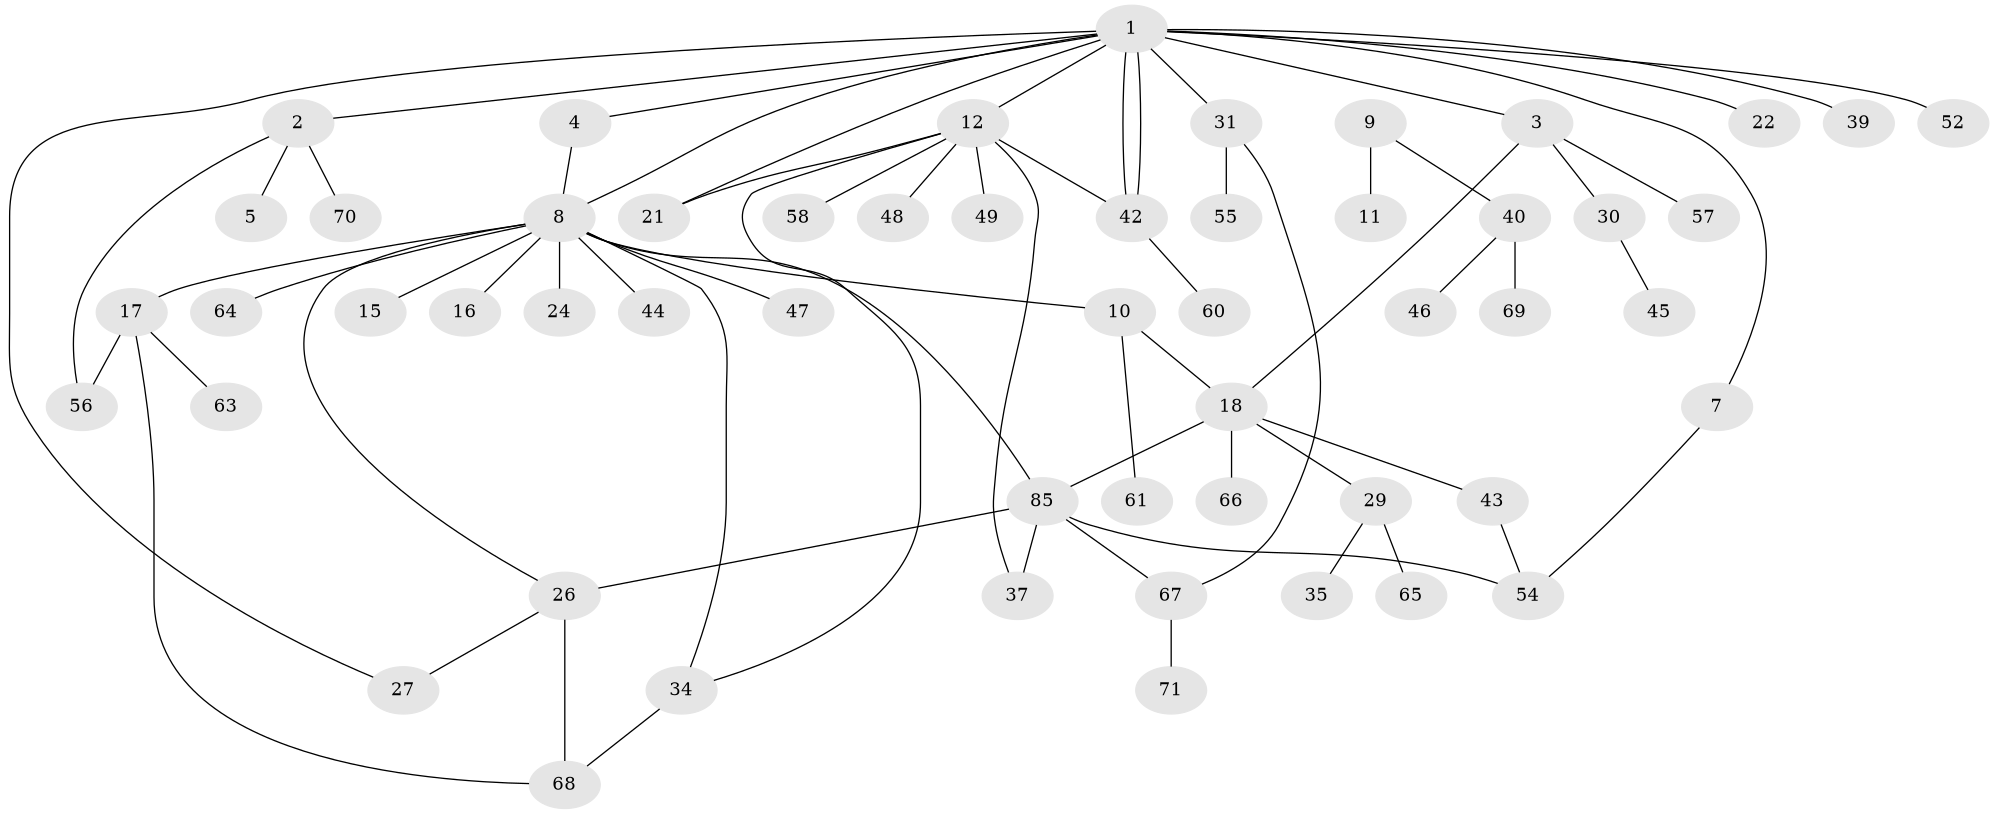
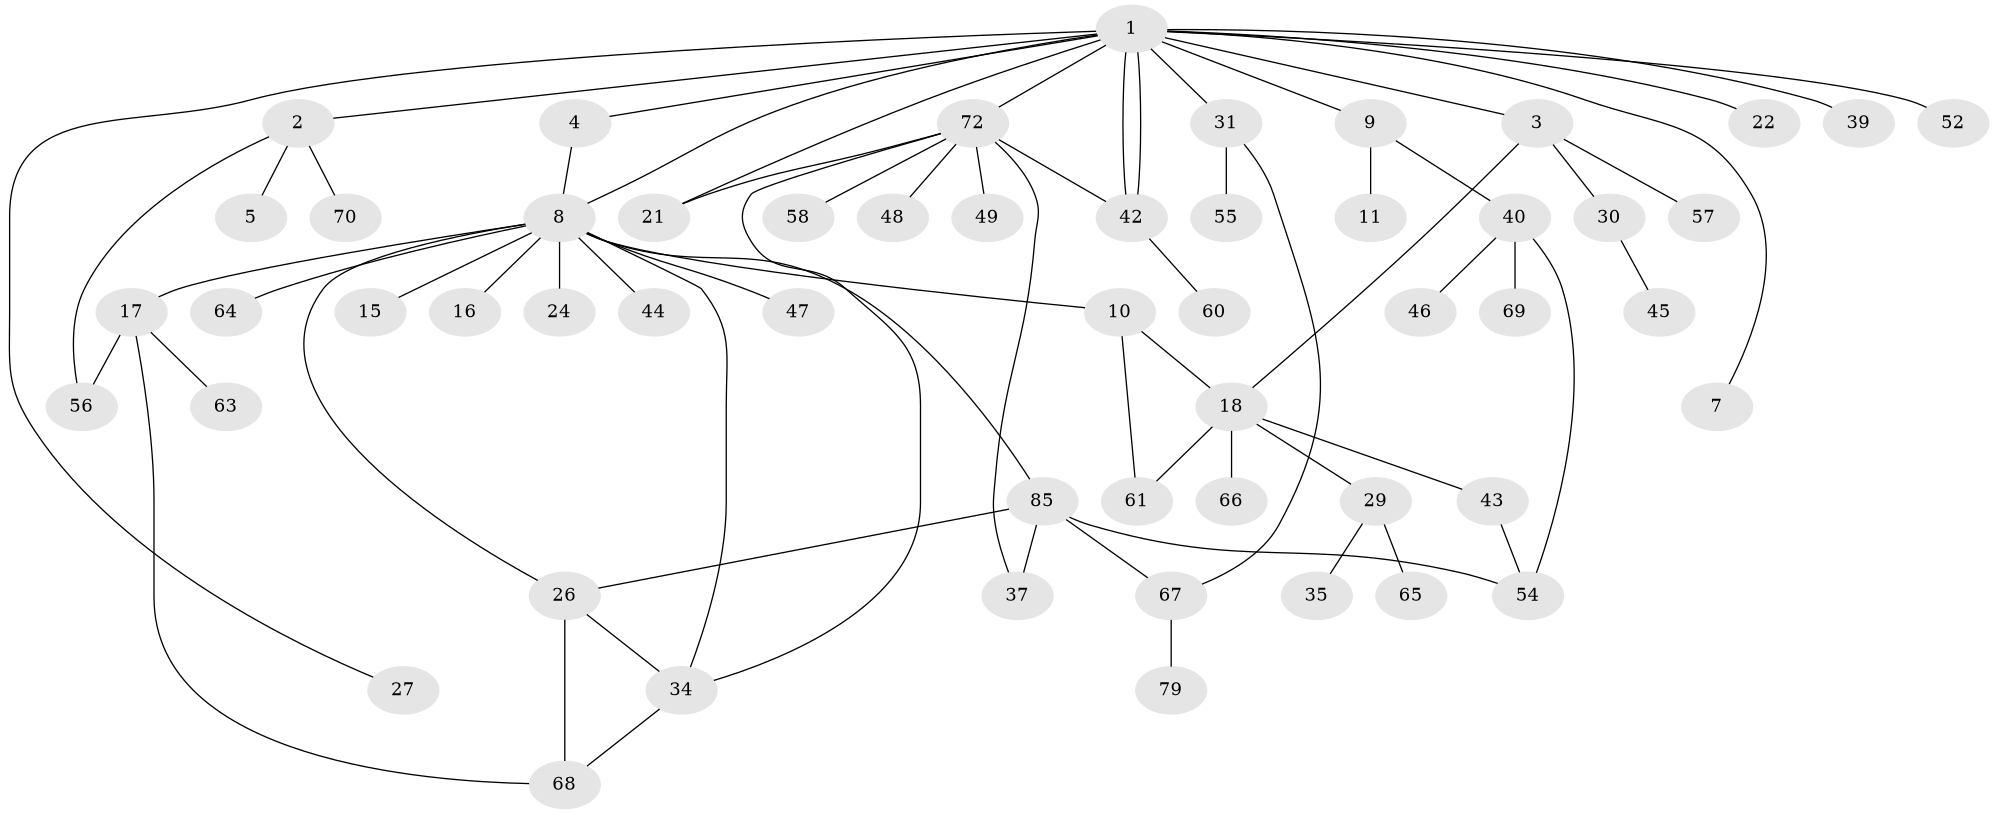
edge "1" -- "9": added
node "12": label "12" -> "72"
edge "18" -- "85": now "18" -- "61"
edge "7" -- "54": now "40" -- "54"
edge "26" -- "27": now "26" -- "34"
node "71": label "71" -> "79"
